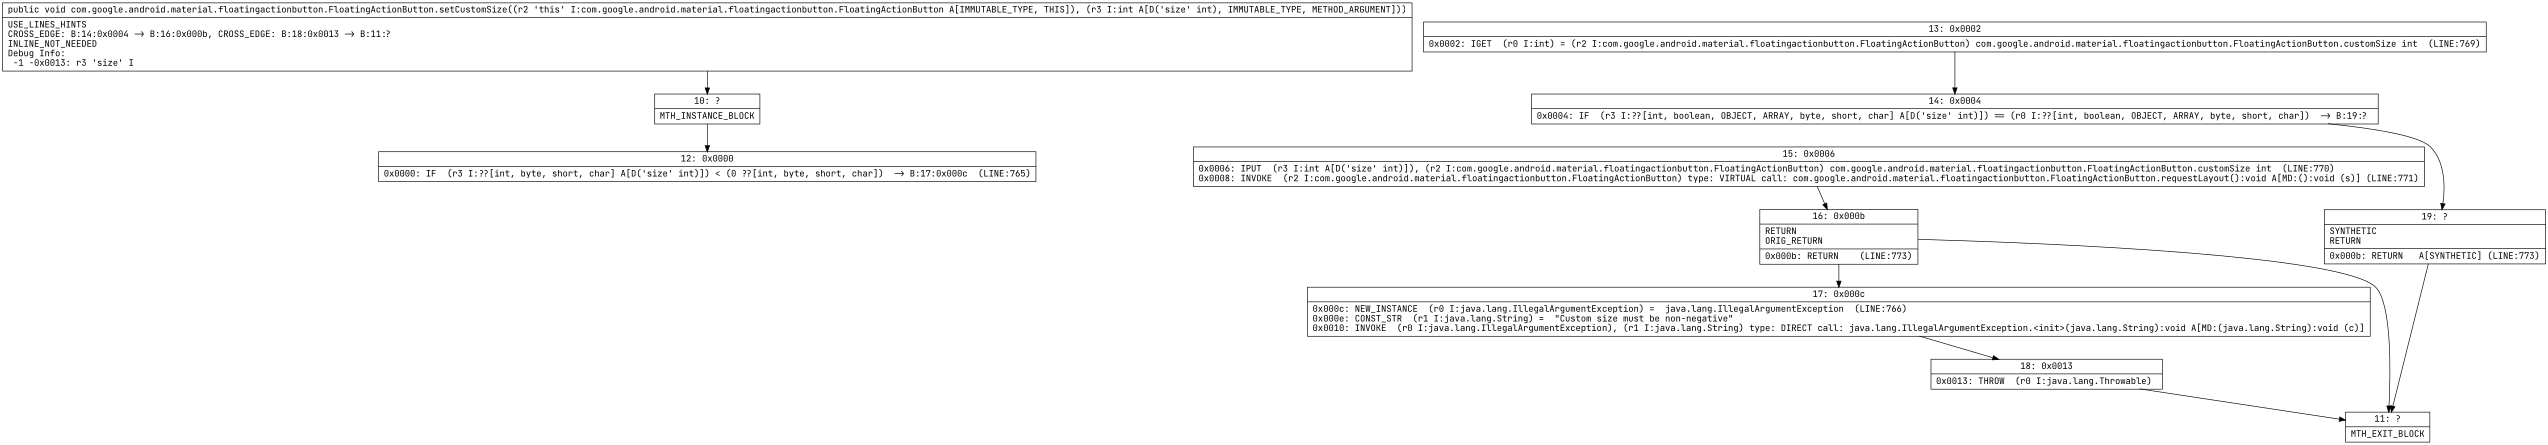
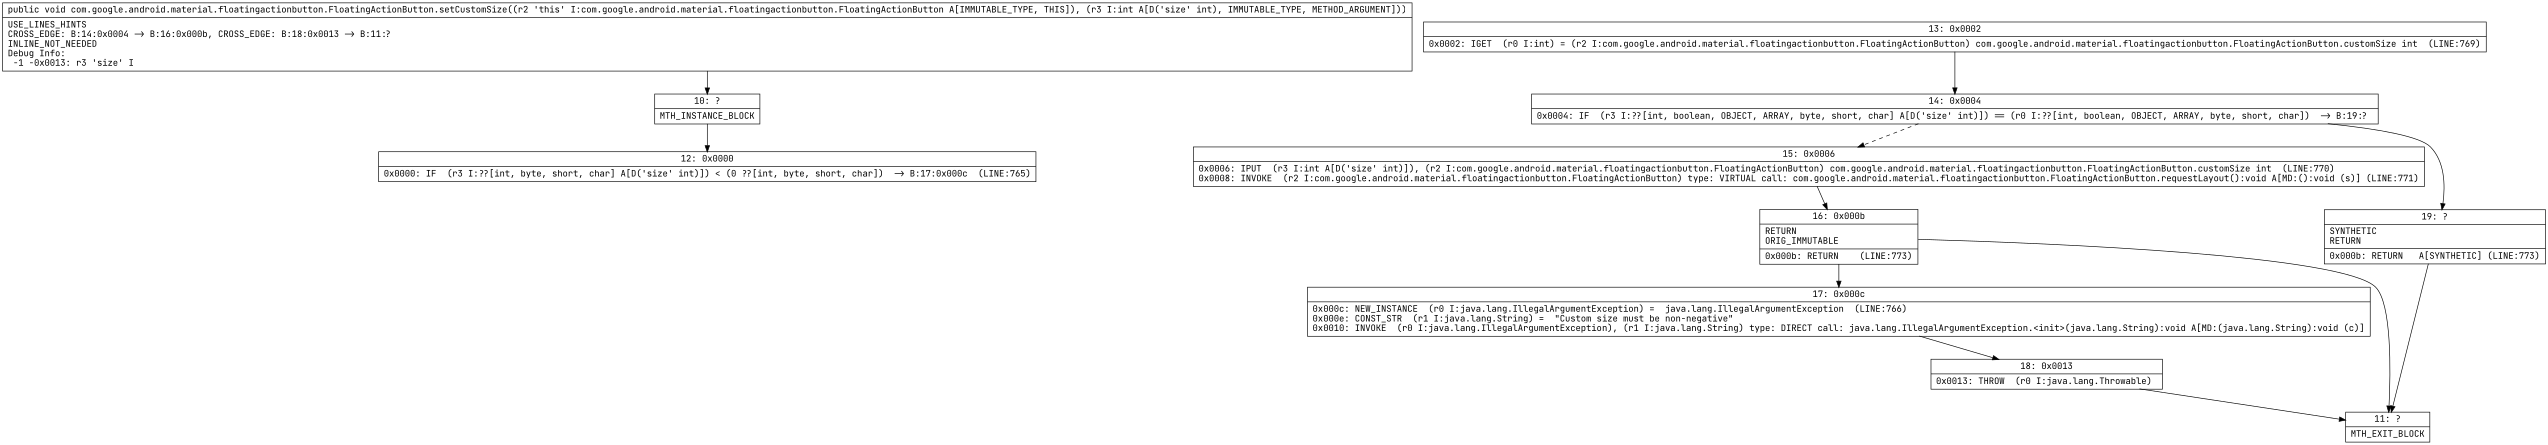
edge "14: 0x0004" -> "15: 0x0006": added
node "16: 0x000b": text "ORIG_RETURN" -> "ORIG_IMMUTABLE"
